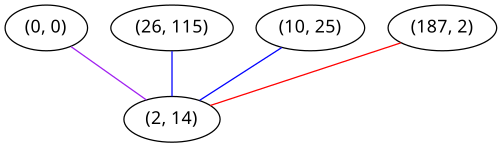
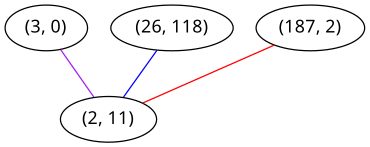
node "(0, 0)": label "(0, 0)" -> "(3, 0)"
node "(26, 115)": label "(26, 115)" -> "(26, 118)"
node "(10, 25)": removed
node "(2, 14)": label "(2, 14)" -> "(2, 11)"
